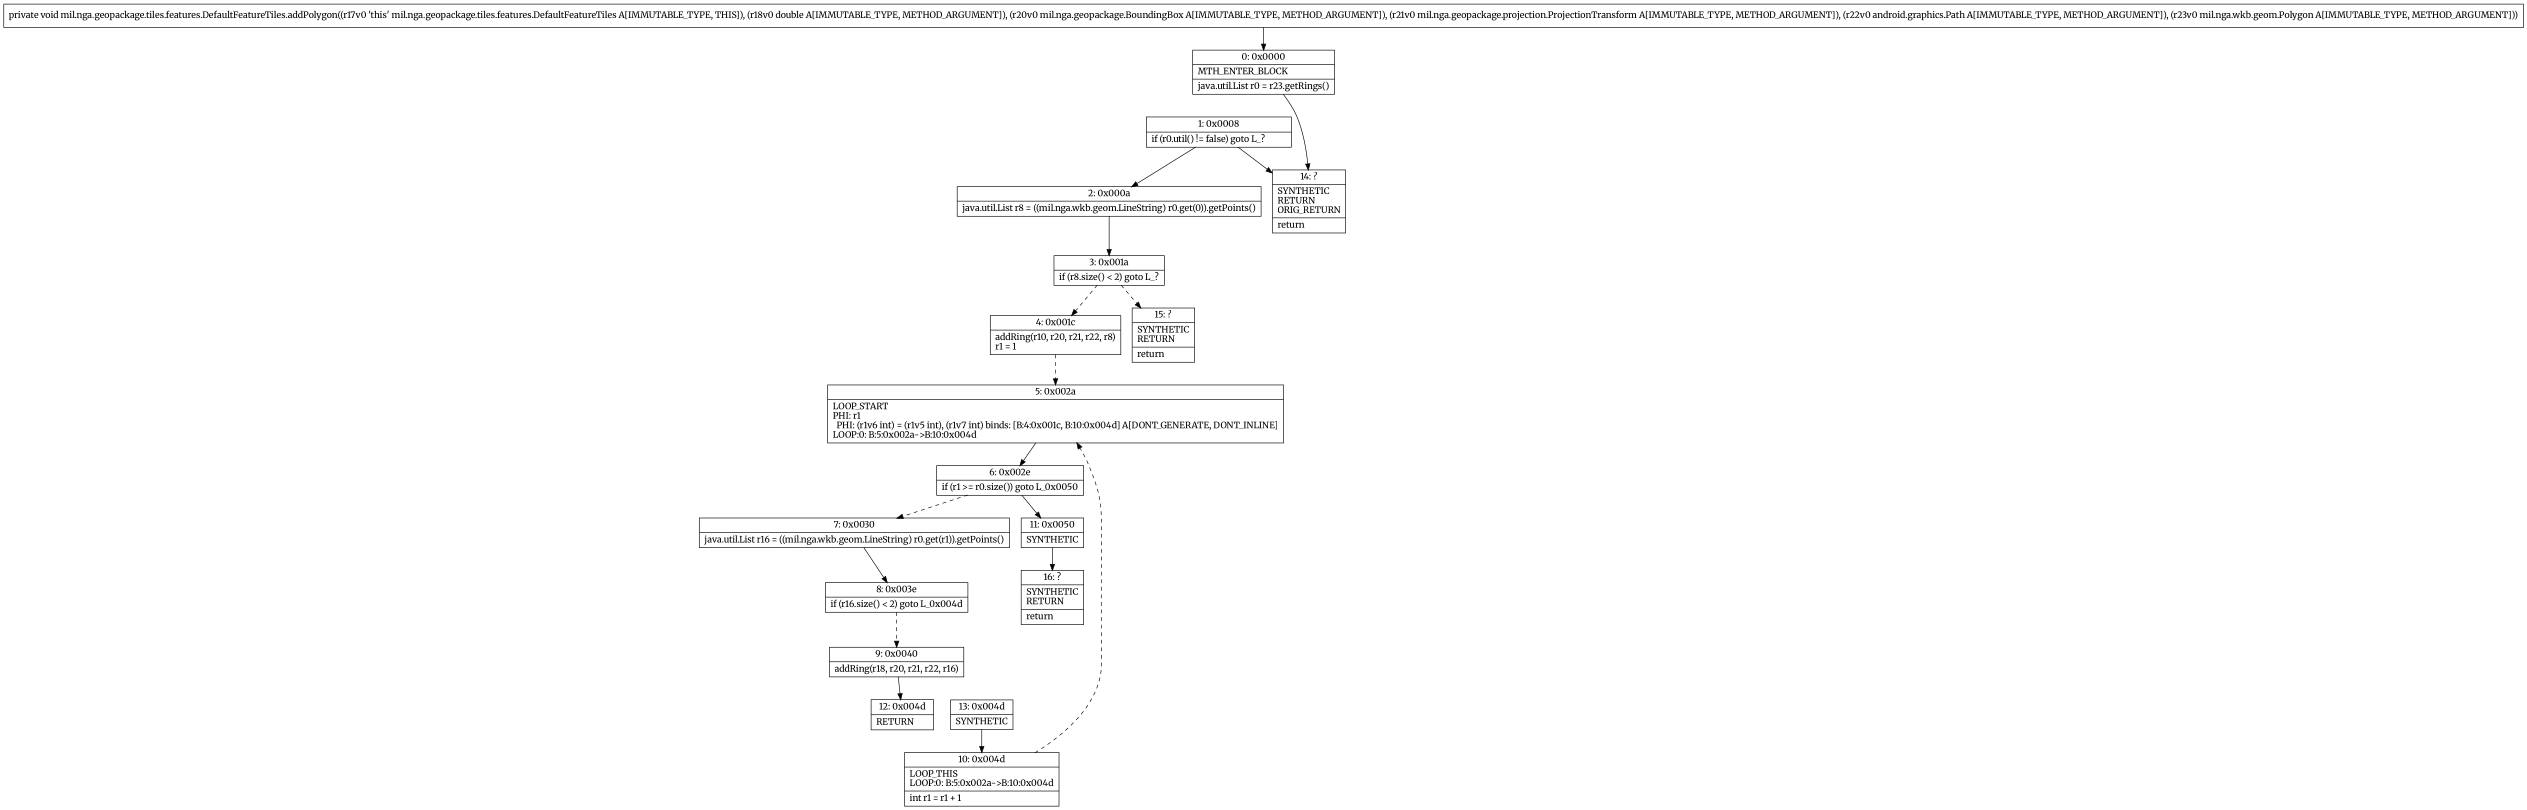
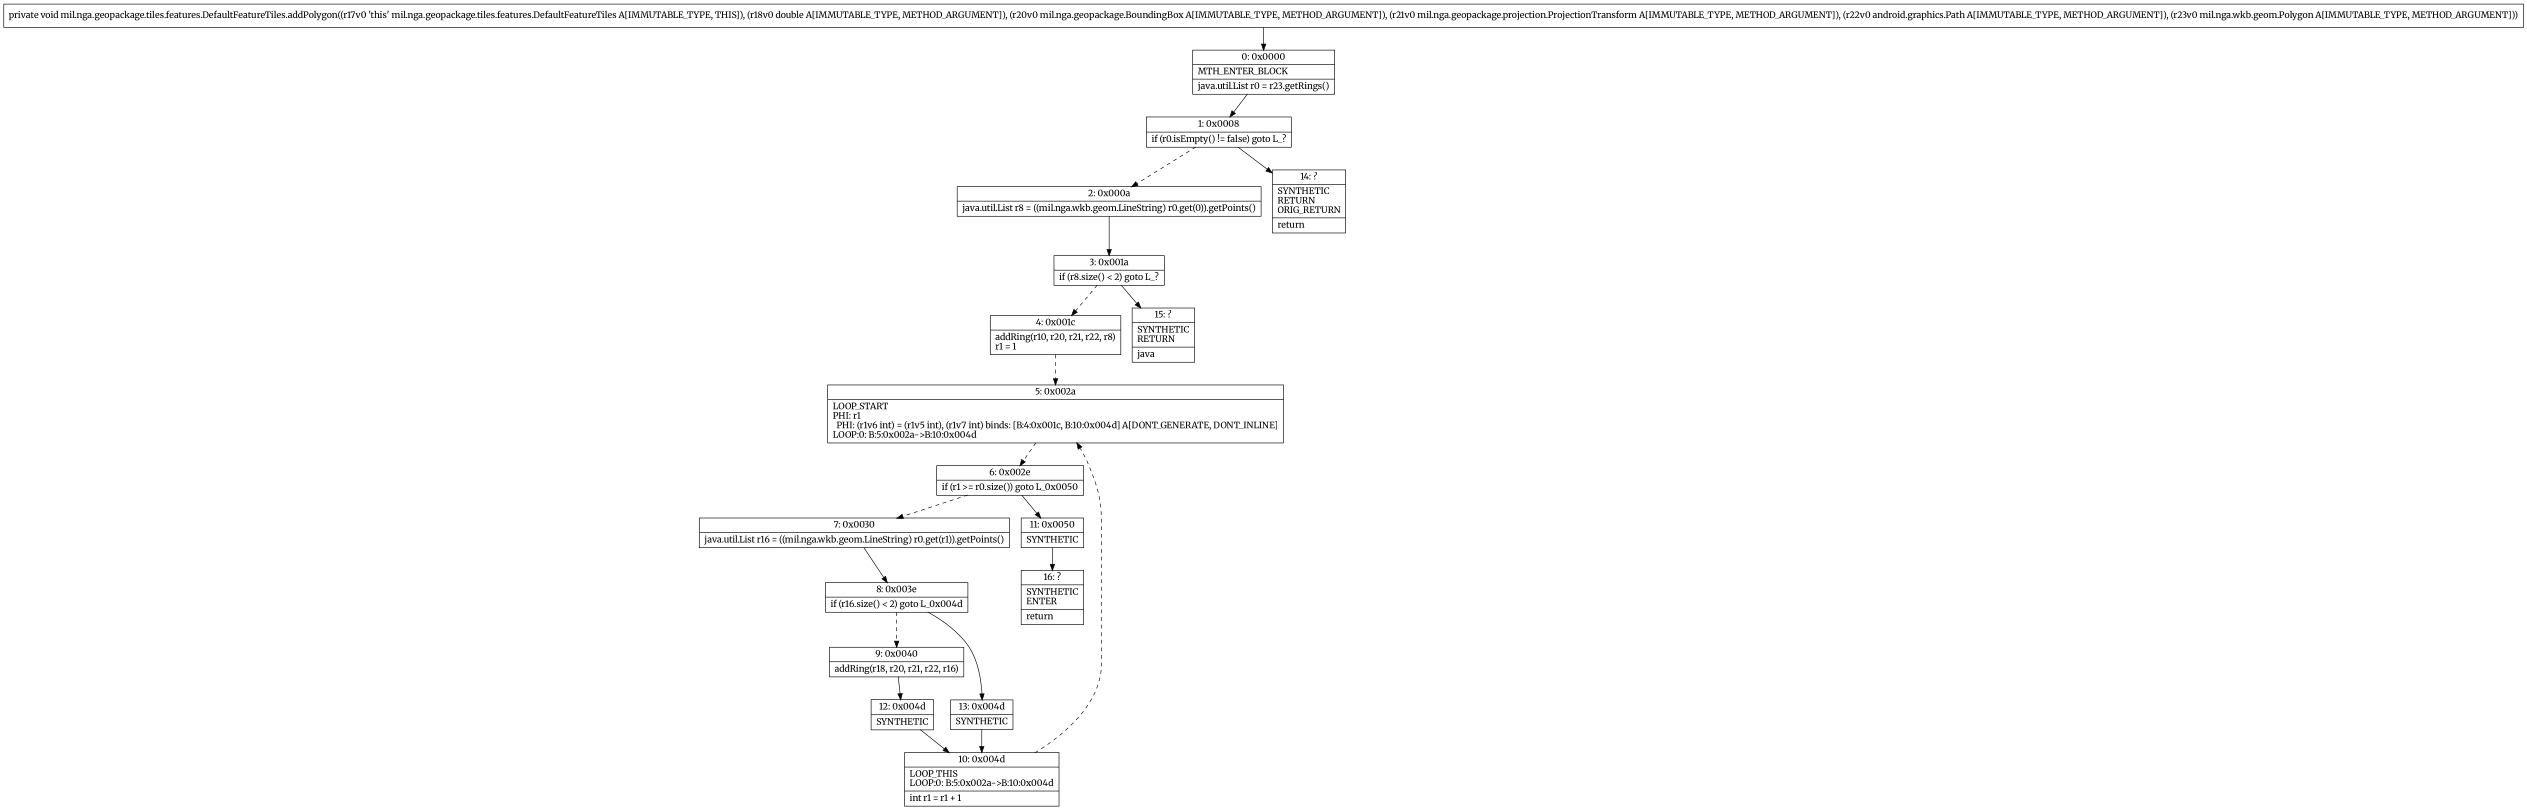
edge "0: 0x0000" -> "14: ?": now "0: 0x0000" -> "1: 0x0008"
node "1: 0x0008": text "if (r0.util() != false) goto L_?" -> "if (r0.isEmpty() != false) goto L_?"
edge "1: 0x0008" -> "2: 0x000a": style solid -> dashed
edge "3: 0x001a" -> "15: ?": style dashed -> solid
node "15: ?": text "return" -> "java"
edge "5: 0x002a" -> "6: 0x002e": style solid -> dashed
node "16: ?": text "RETURN" -> "ENTER"
edge "8: 0x003e" -> "13: 0x004d": added
node "12: 0x004d": text "RETURN" -> "SYNTHETIC"
edge "12: 0x004d" -> "10: 0x004d": added
